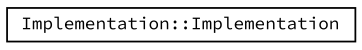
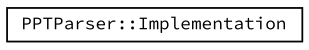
node "Implementation::Implementation": label "Implementation::Implementation" -> "PPTParser::Implementation"
